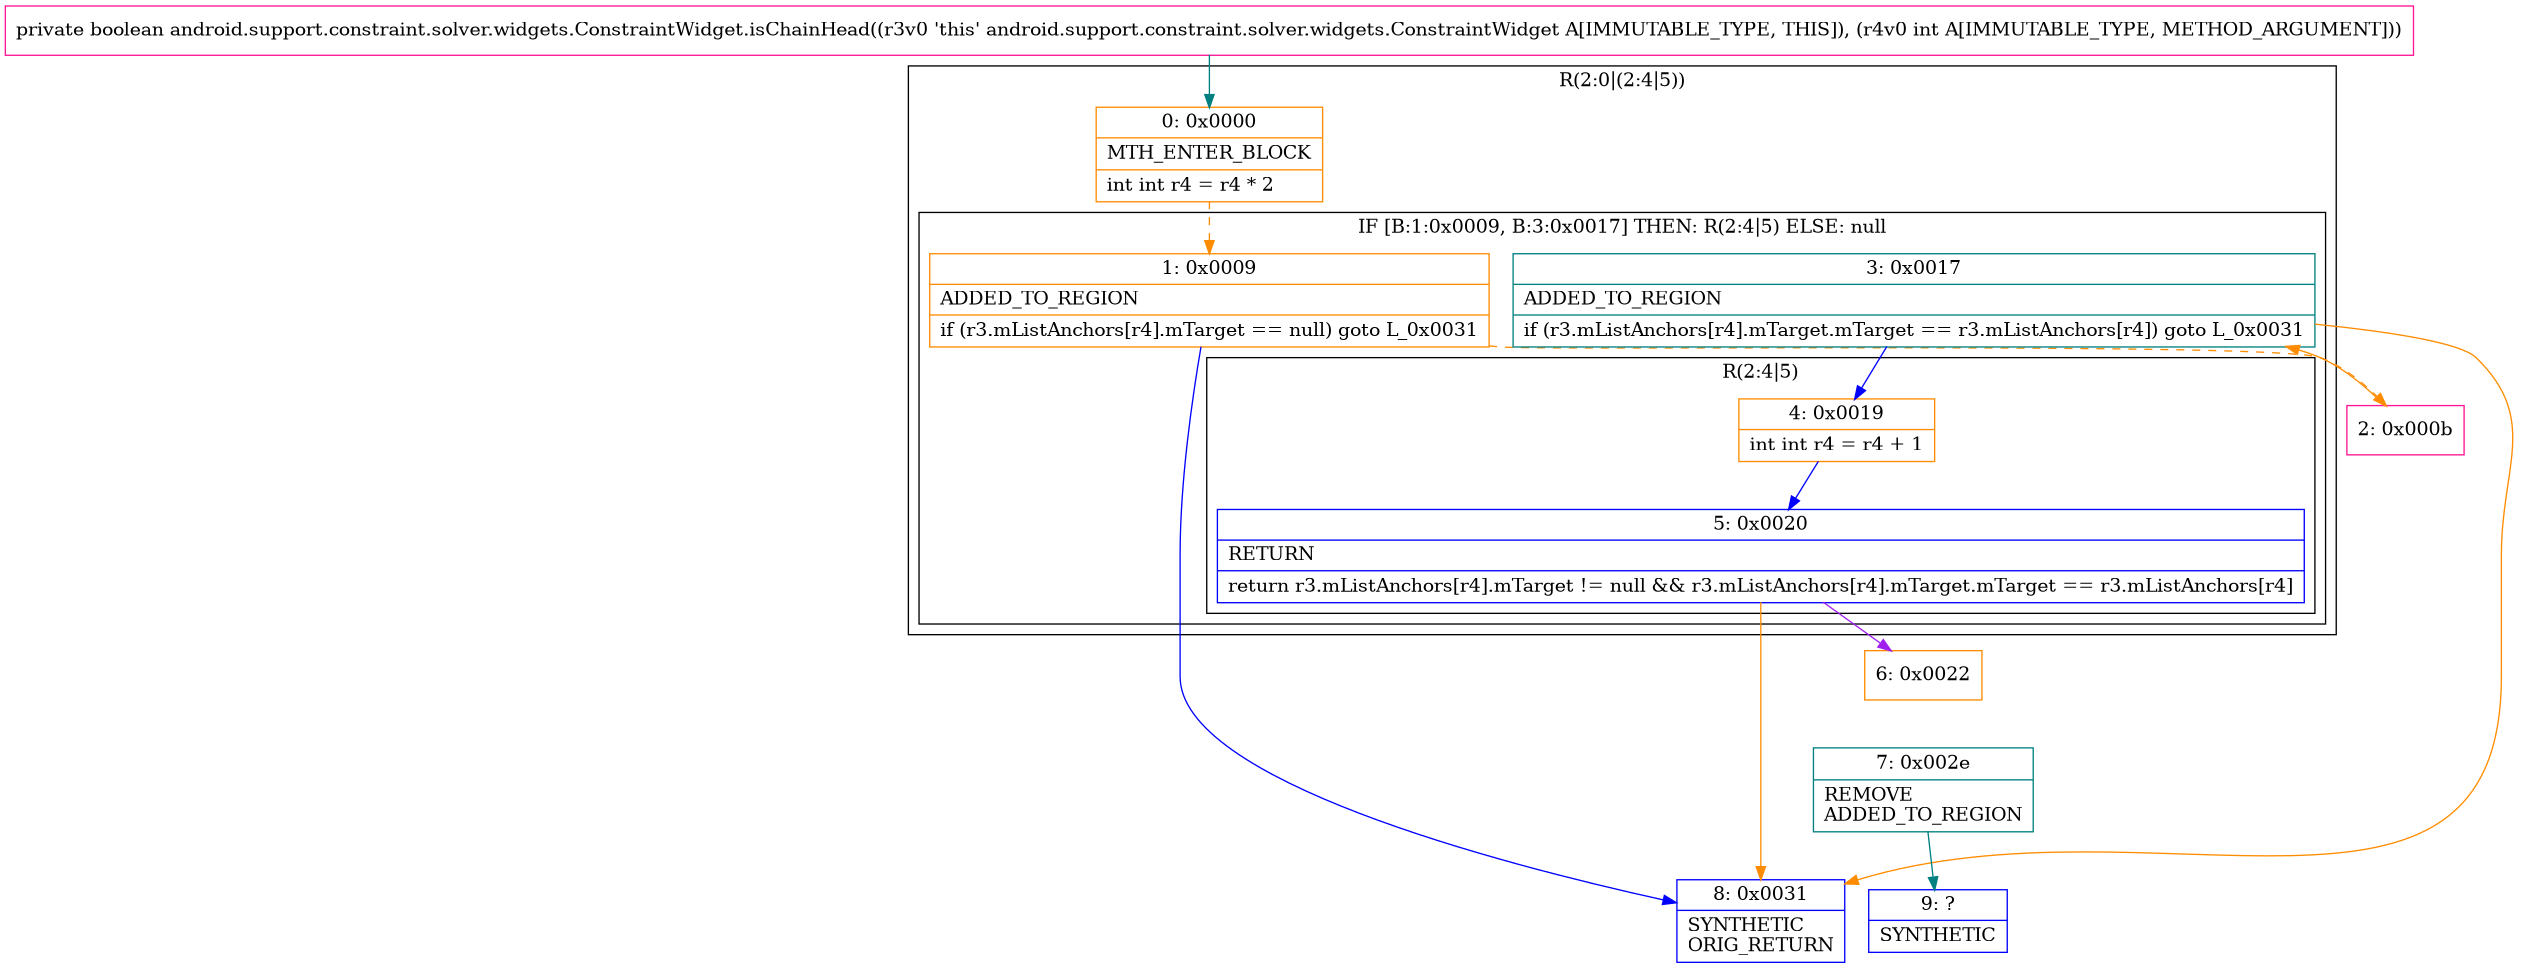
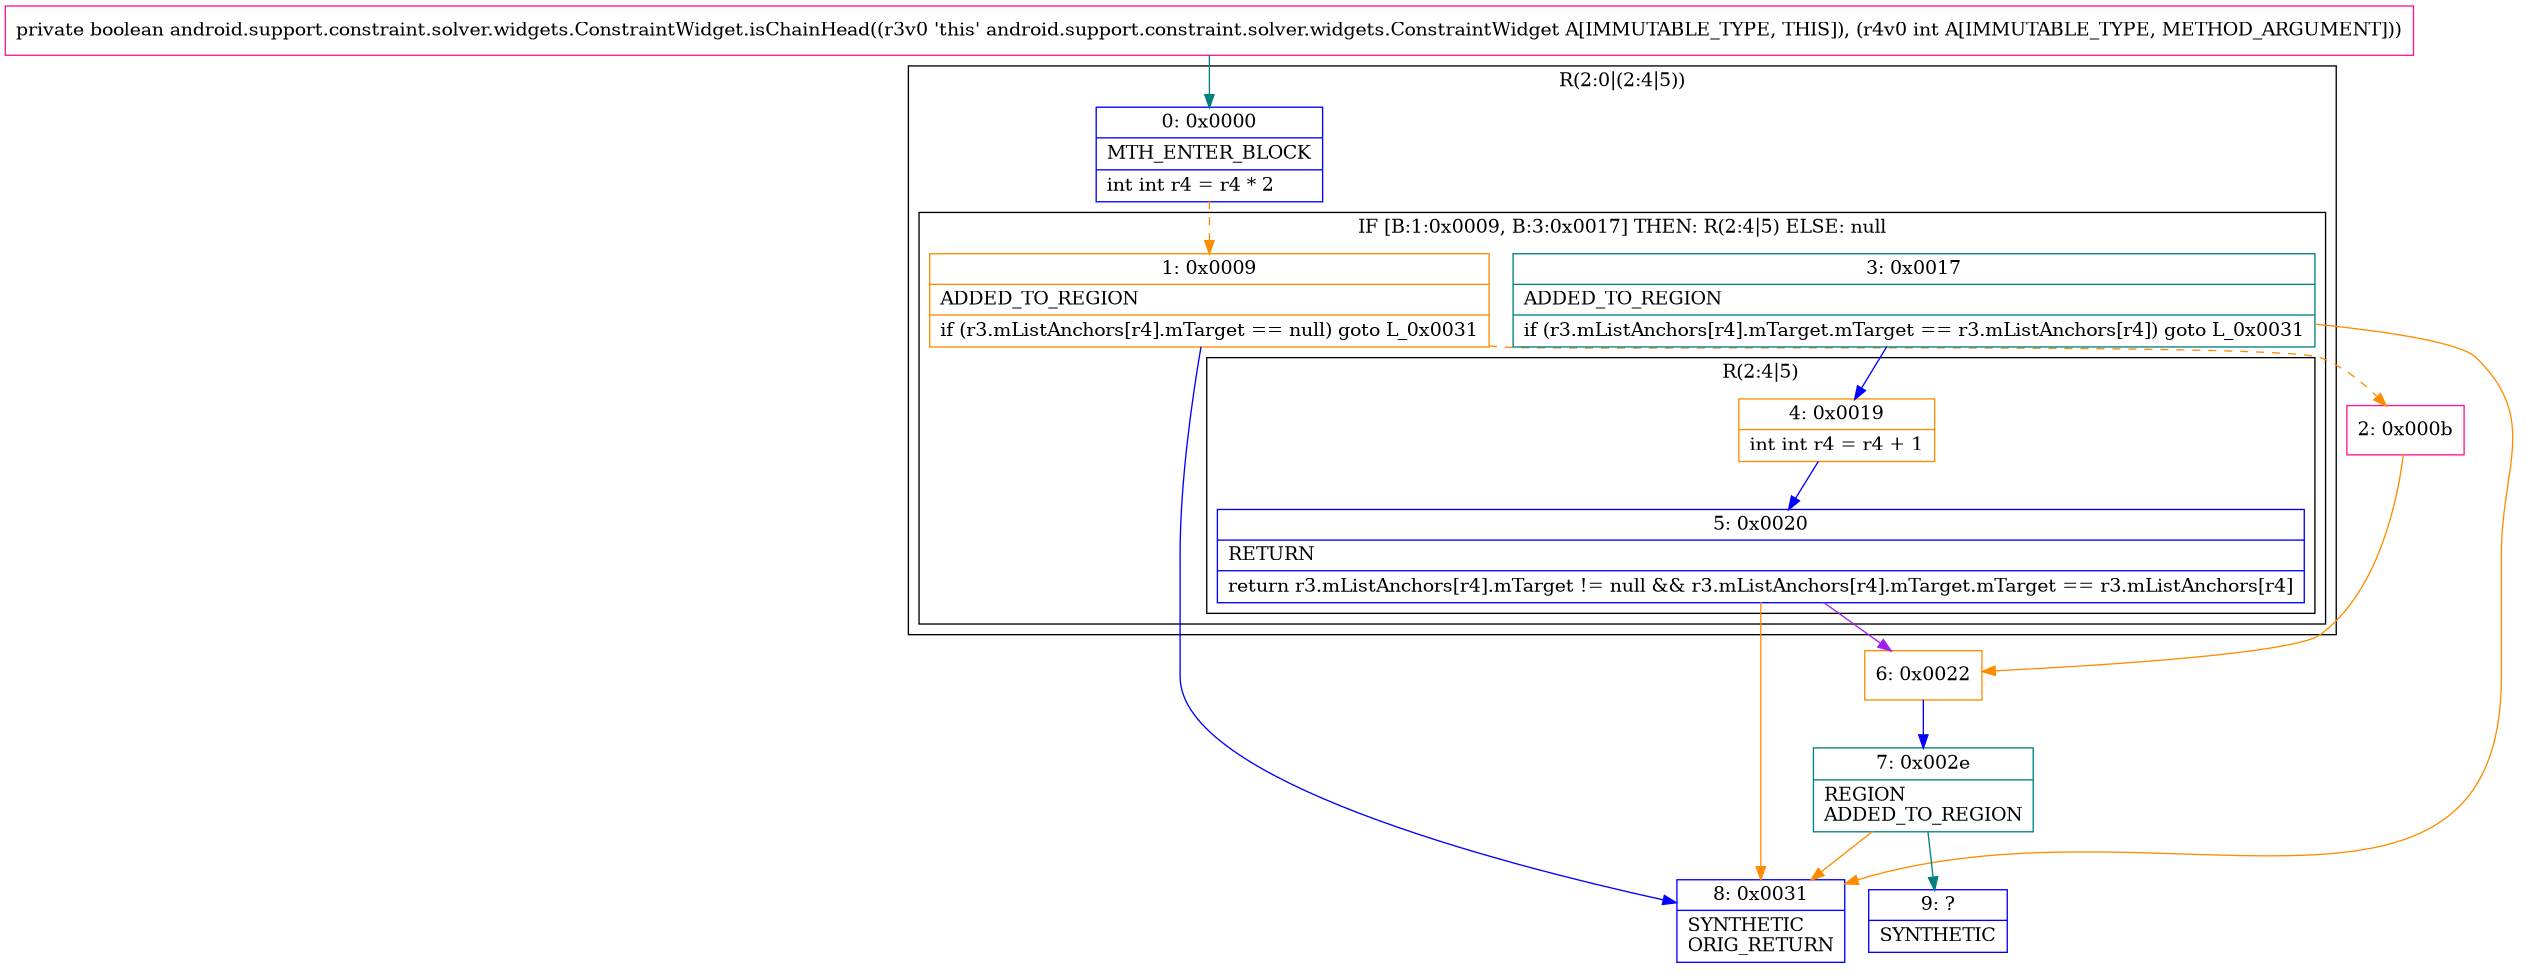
node "0: 0x0000": color darkorange -> blue
edge "2: 0x000b" -> "3: 0x0017": now "2: 0x000b" -> "6: 0x0022"
edge "6: 0x0022" -> "7: 0x002e": added
node "7: 0x002e": text "REMOVE" -> "REGION"
edge "7: 0x002e" -> "8: 0x0031": added
